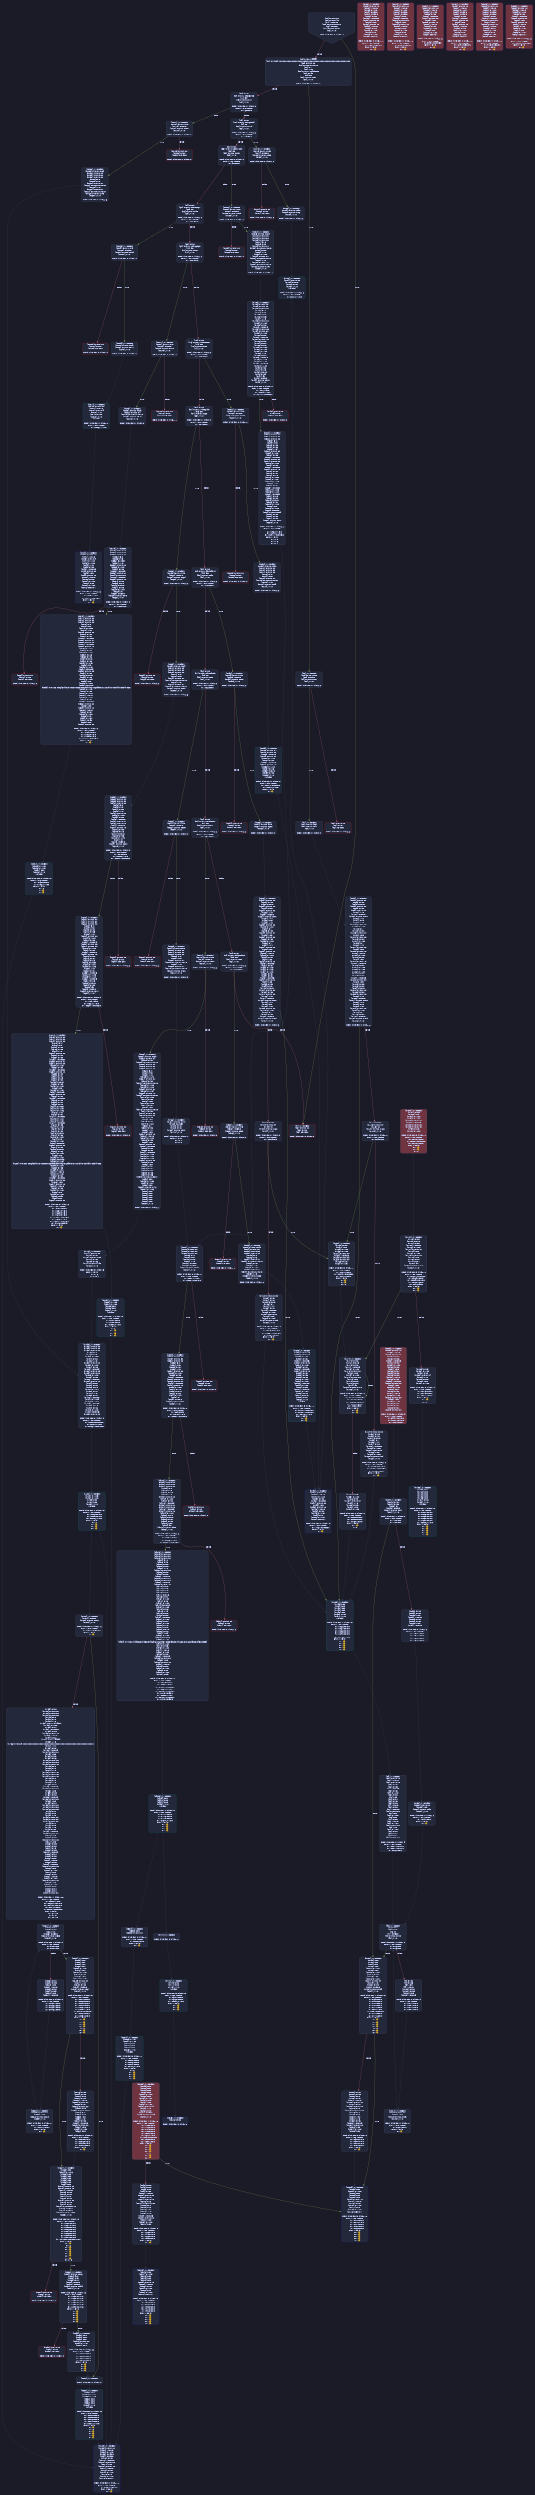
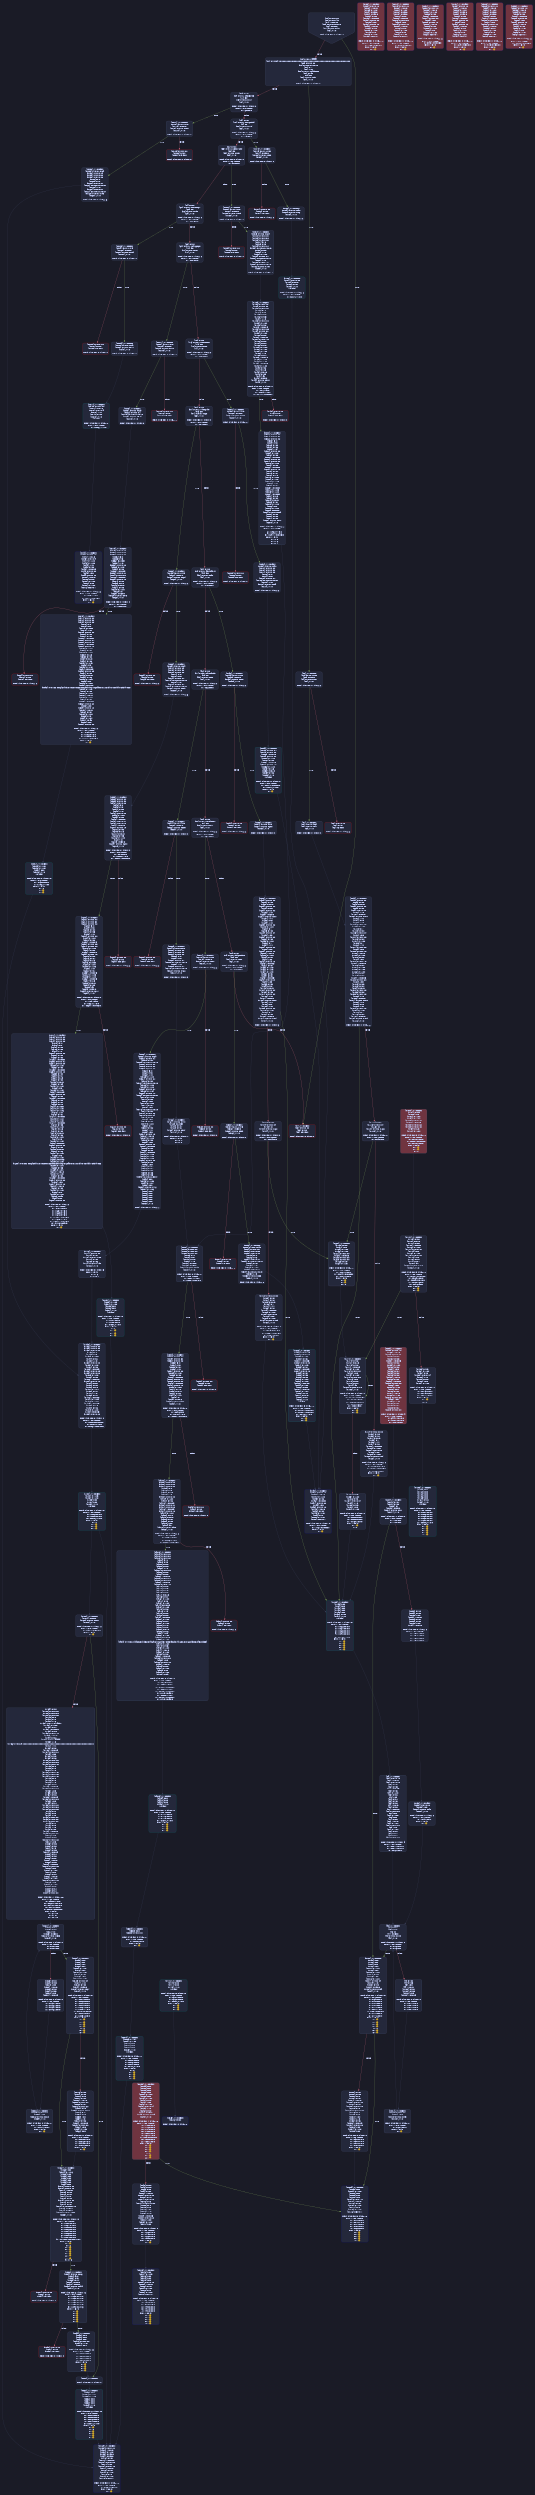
node "[0771] JUMPDEST Stack size req: 0, sizeΔ: 0": removed
